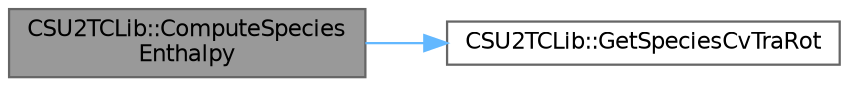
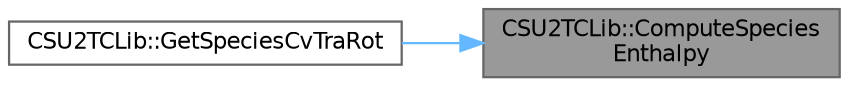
edge "CSU2TCLib::ComputeSpecies Enthalpy" -> "CSU2TCLib::GetSpeciesCvTraRot": reversed
